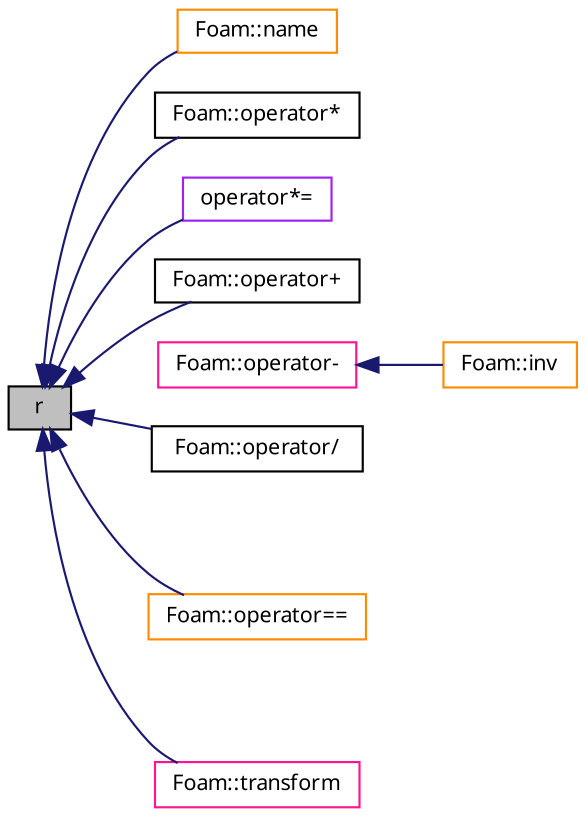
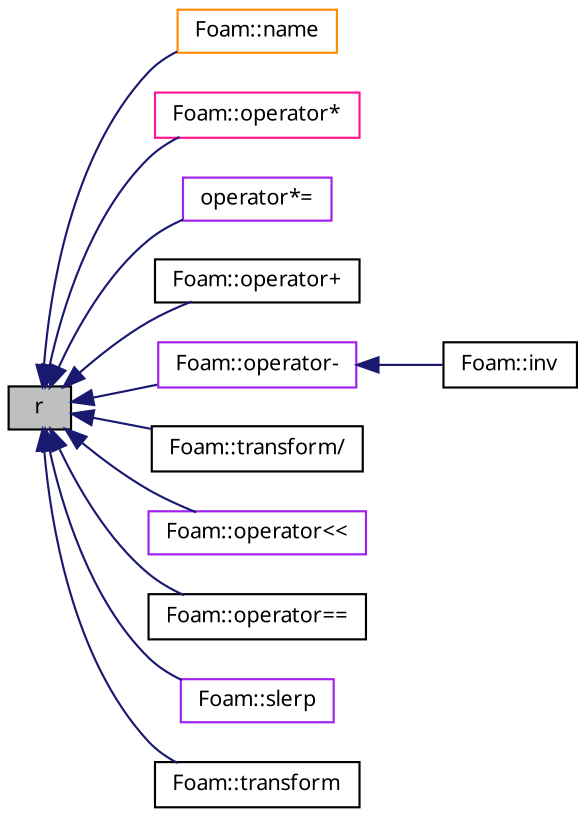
node "Foam::operator*": color black -> deeppink
node "Foam::operator-": color deeppink -> purple
node "Foam::inv": color darkorange -> black
edge "Foam::operator-" -> "r": added
node "Foam::operator/": label "Foam::operator/" -> "Foam::transform/"
node "Foam::operator<<": added
node "Foam::operator==": color darkorange -> black
node "Foam::slerp": added
node "Foam::transform": color deeppink -> black
